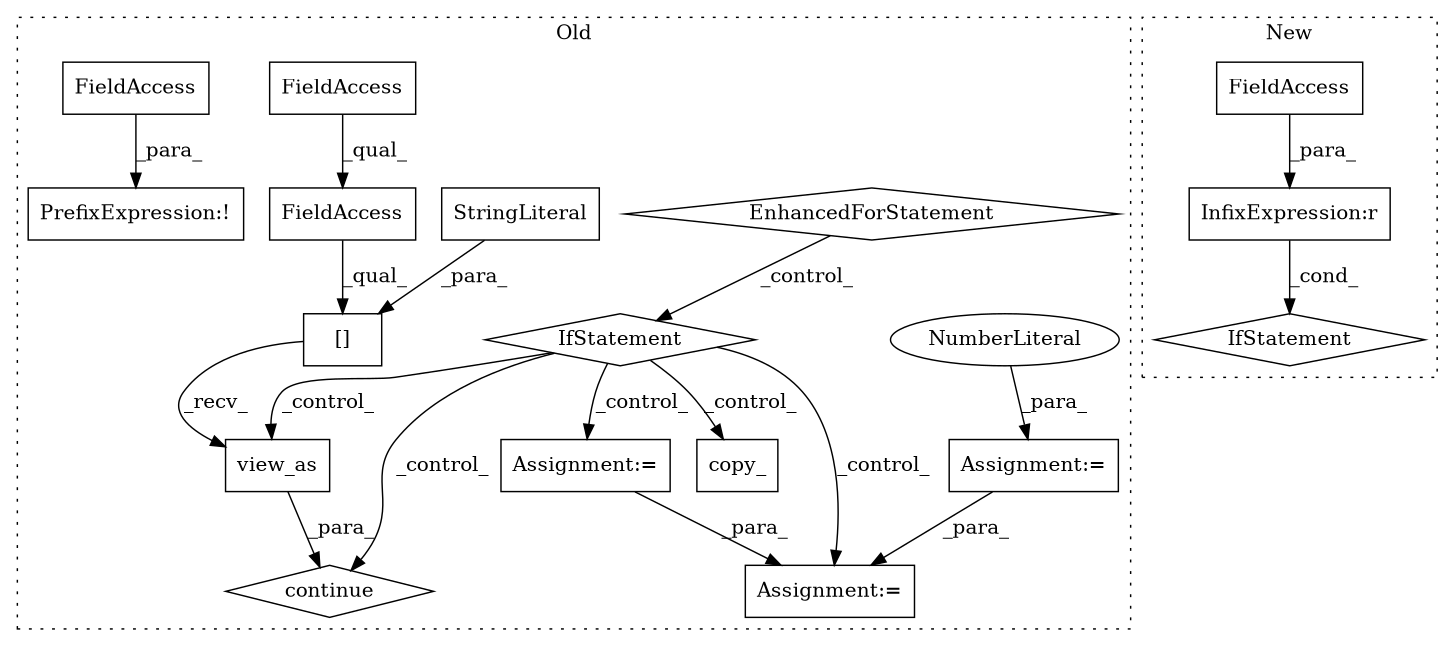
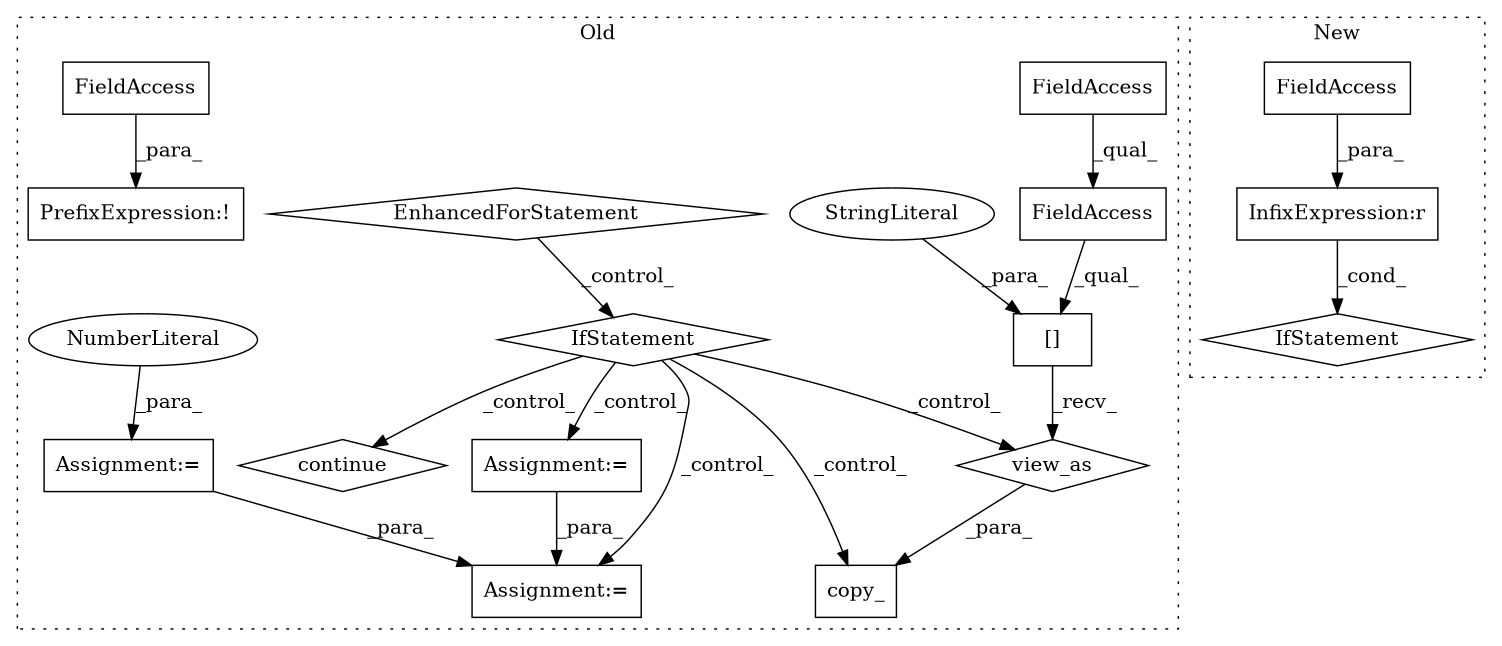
node "StringLiteral": shape box -> ellipse
node "view_as": shape box -> diamond
edge "view_as" -> "continue": now "view_as" -> "copy_"
